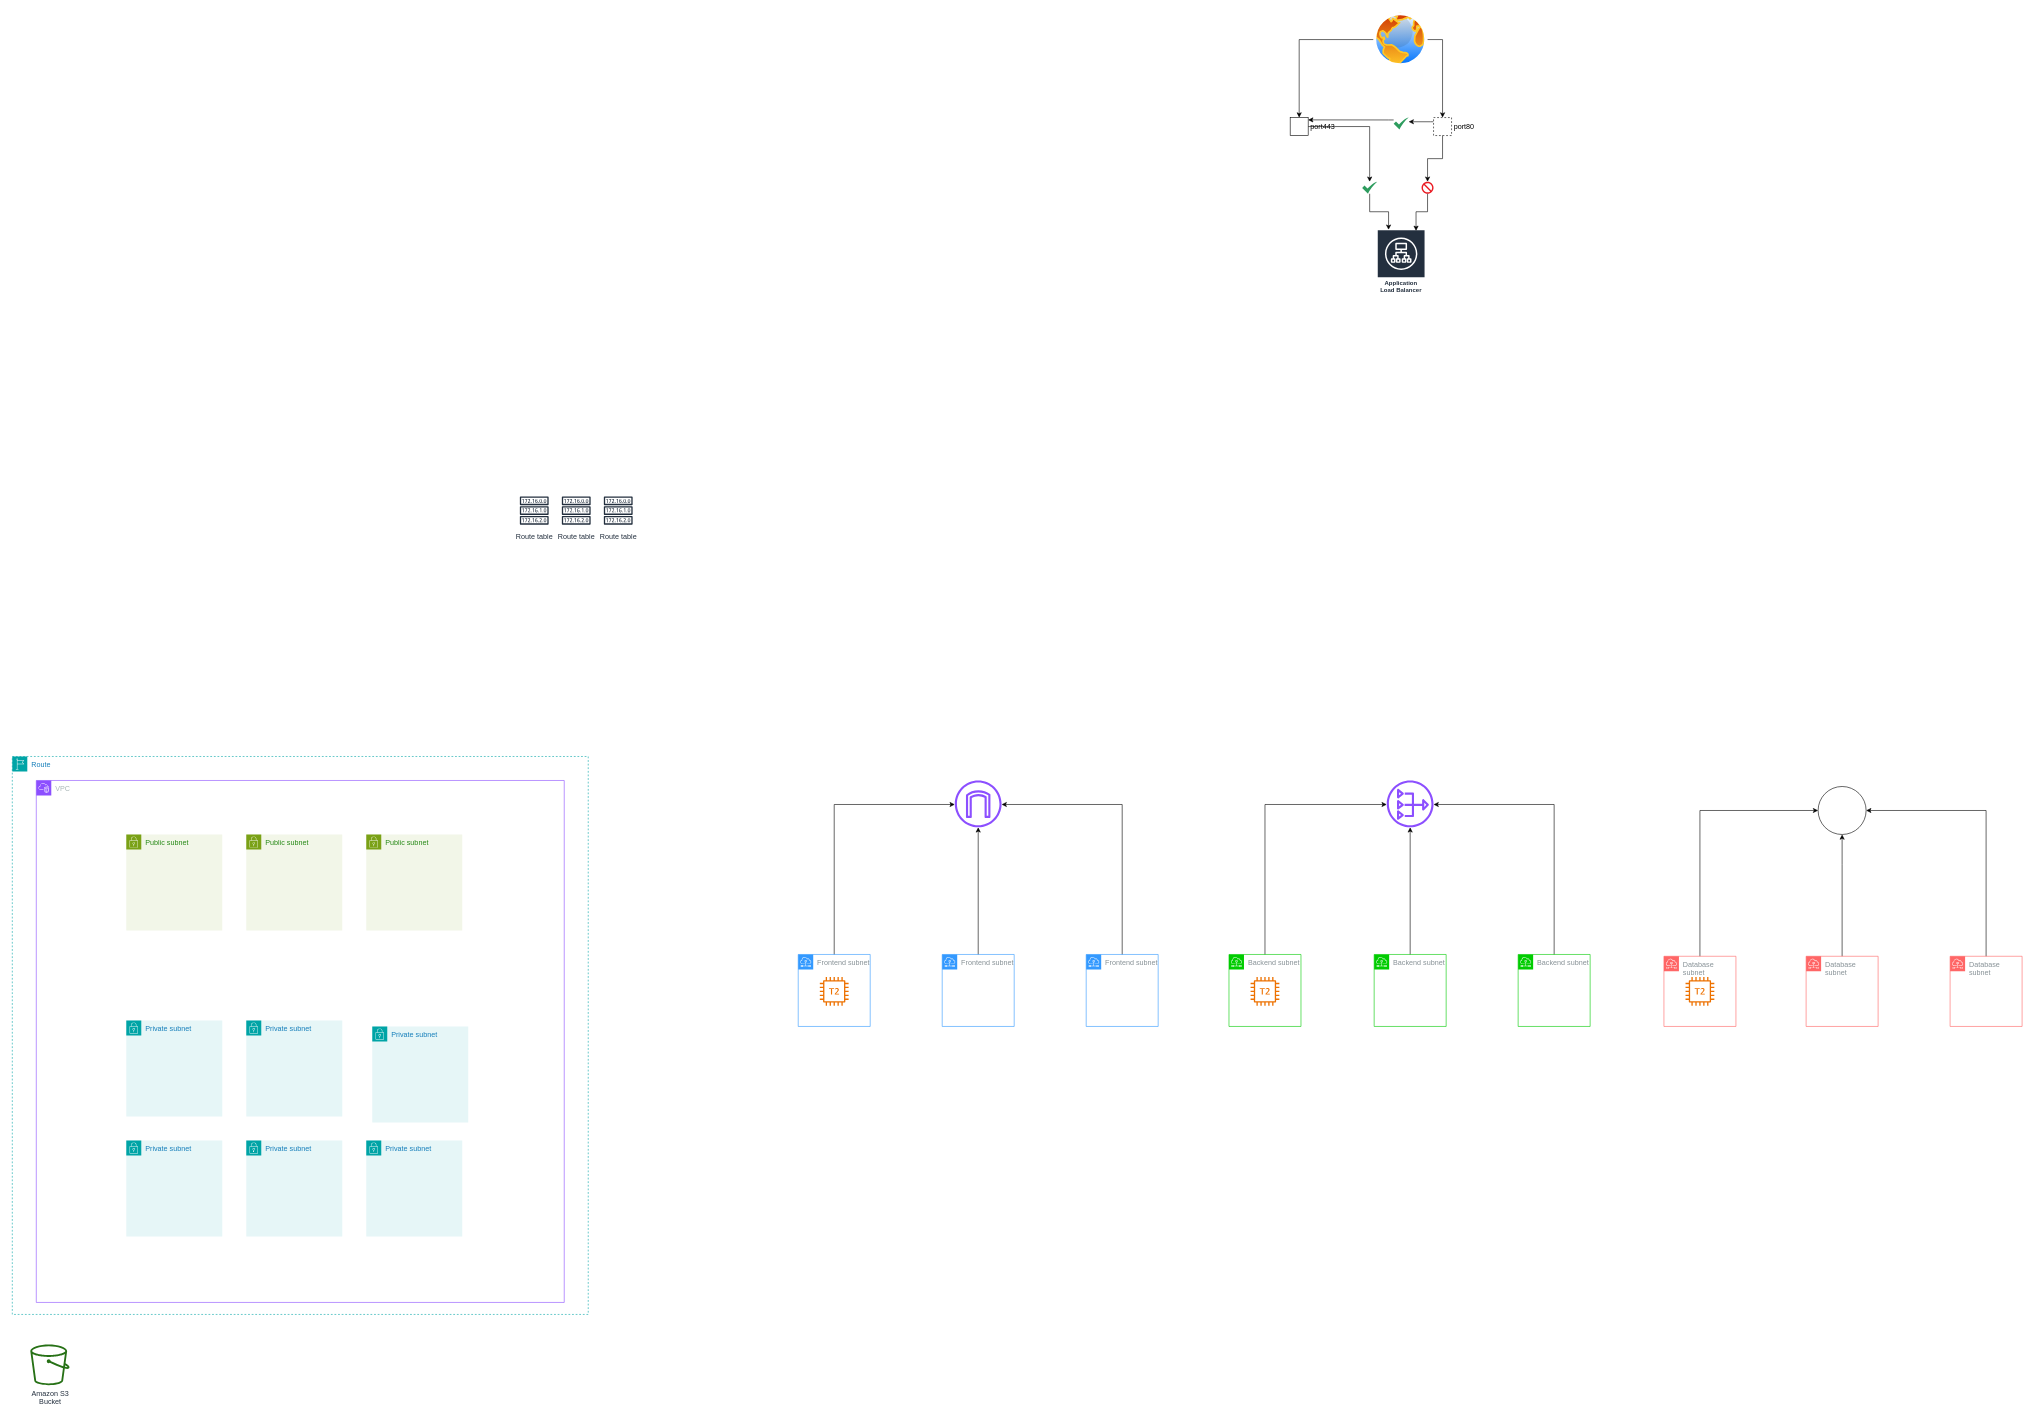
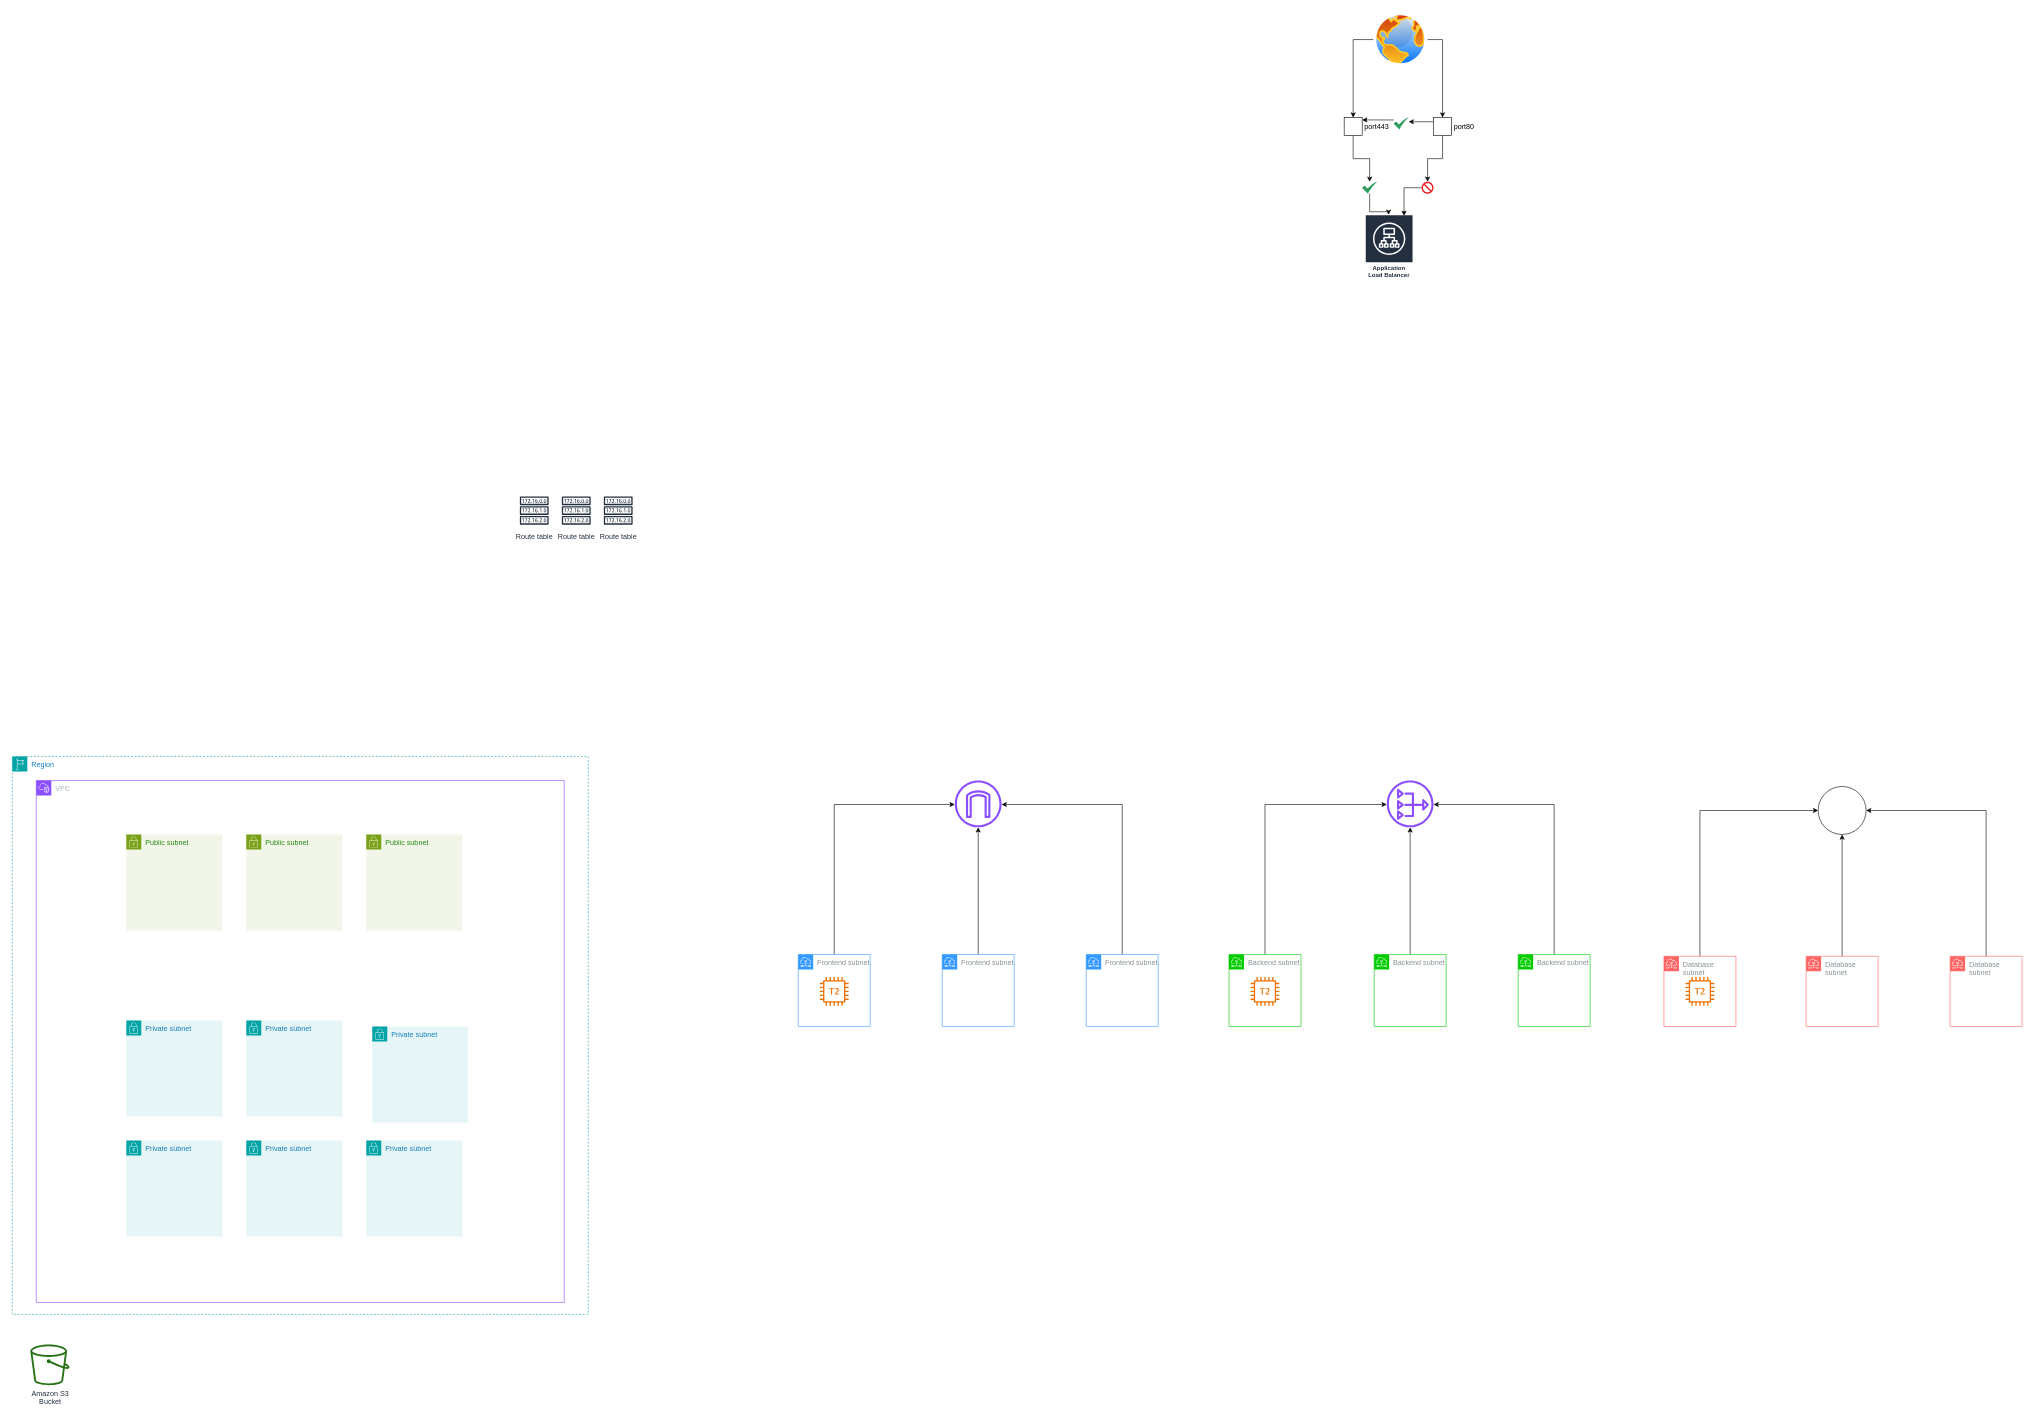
node "port443": moved (1299, 126) -> (1353, 126)
node "port80": style dashed -> solid
node "Application Load Balancer": moved (1401, 263) -> (1389, 248)
node "Route": label "Route" -> "Region"
